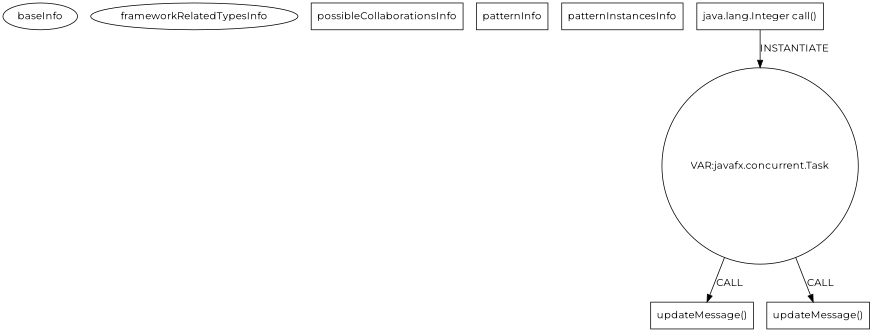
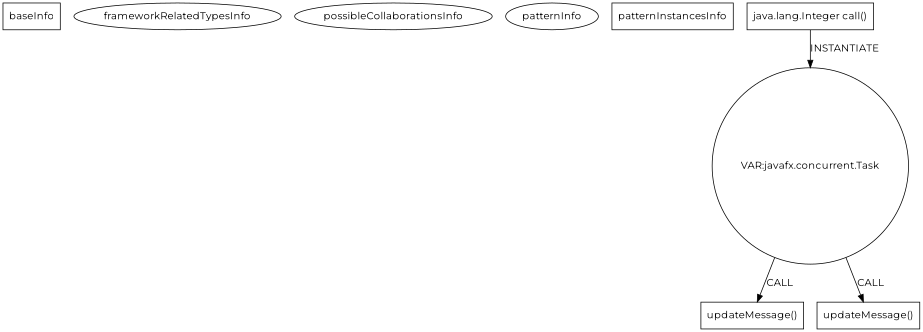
node "baseInfo": shape ellipse -> box
node "possibleCollaborationsInfo": shape box -> ellipse
node "patternInfo": shape box -> ellipse
